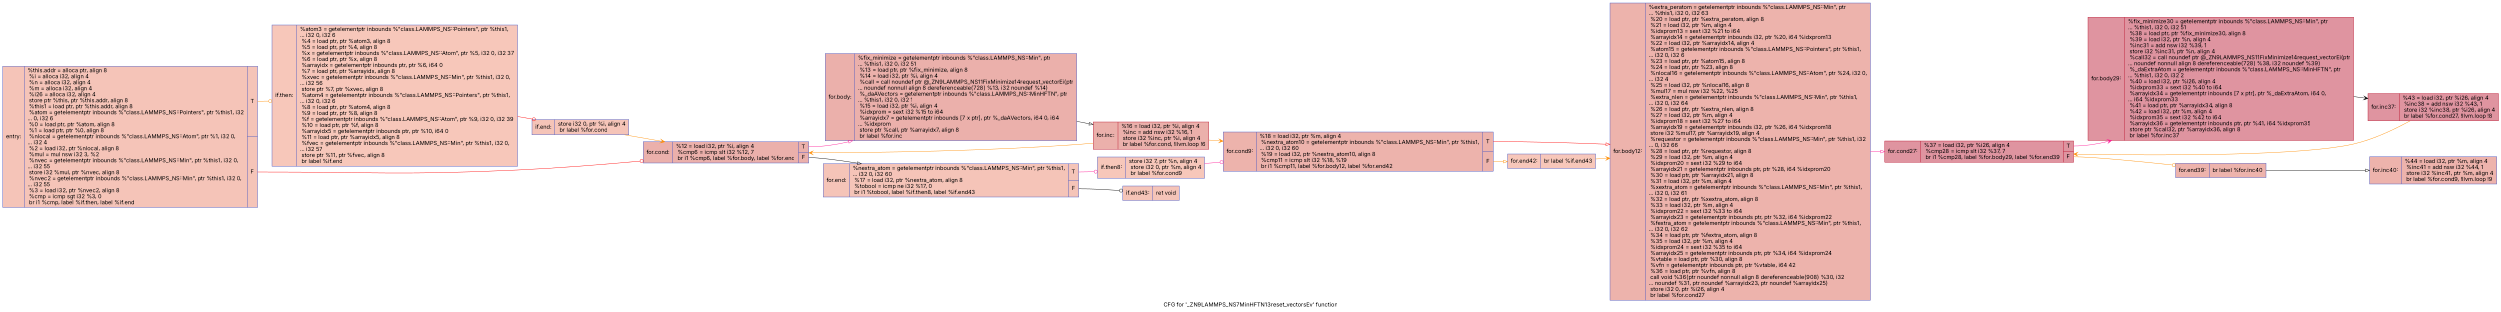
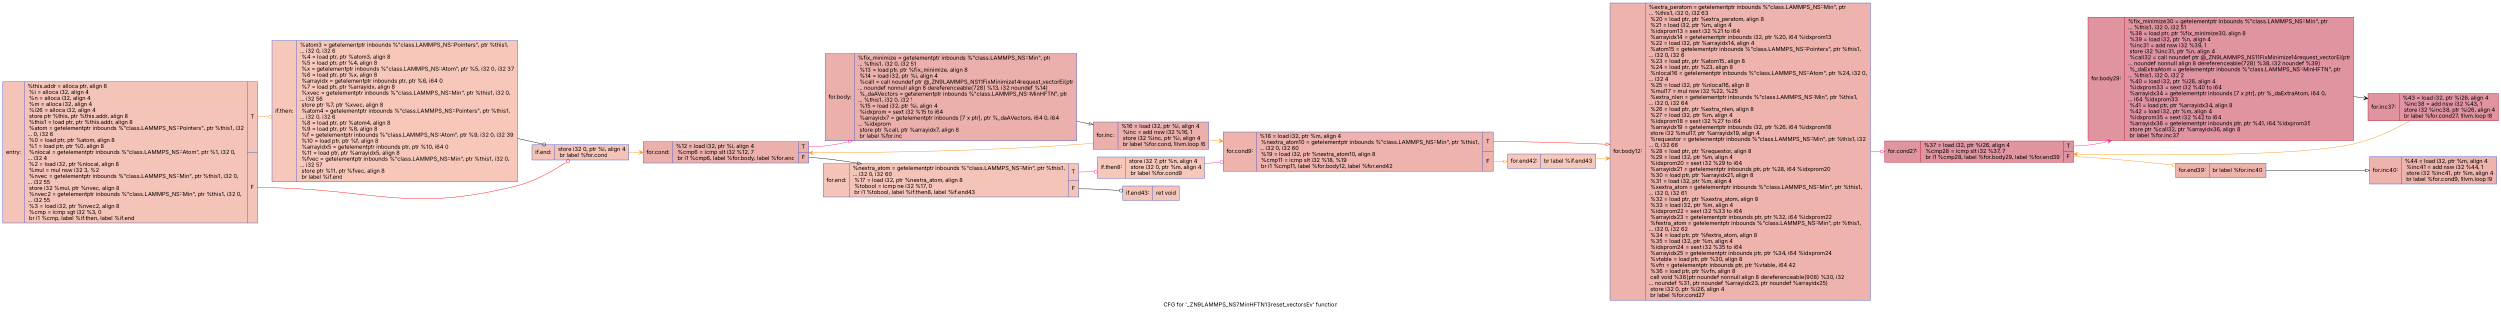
edge "if.then:" -> "if.end:": color red -> black
node "for.inc:": color #b70d28ff -> #3d50c3ff
edge "entry:" -> "for.cond:": now "entry:" -> "if.end:"
